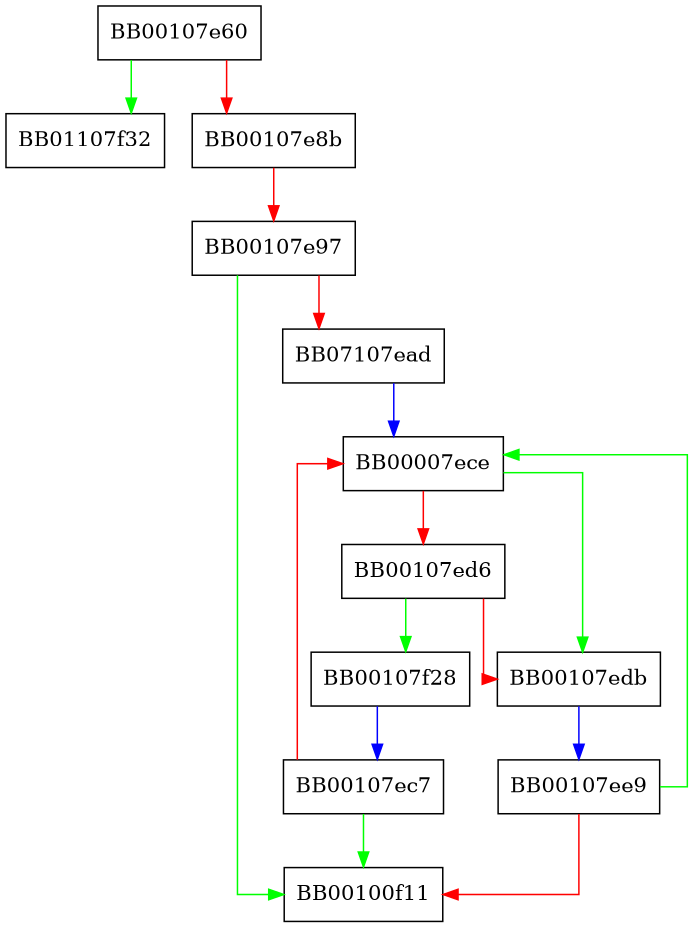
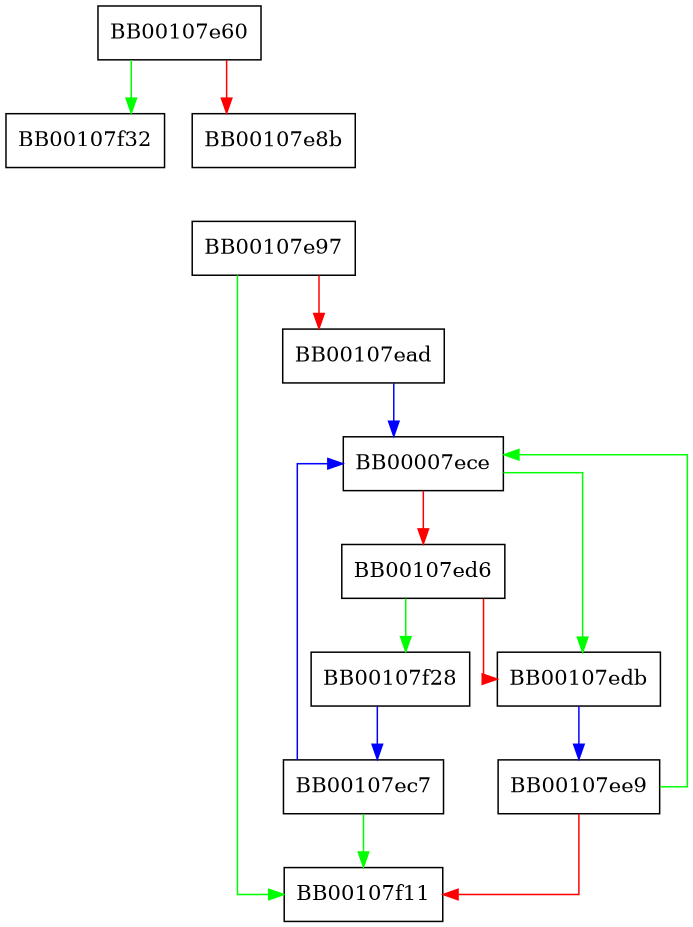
node "BB01107f32": label "BB01107f32" -> "BB00107f32"
edge "BB00107e8b" -> "BB00107e97": removed
node "BB07107ead": label "BB07107ead" -> "BB00107ead"
edge "BB00107ec7" -> "BB00007ece": color red -> blue
node "BB00100f11": label "BB00100f11" -> "BB00107f11"
